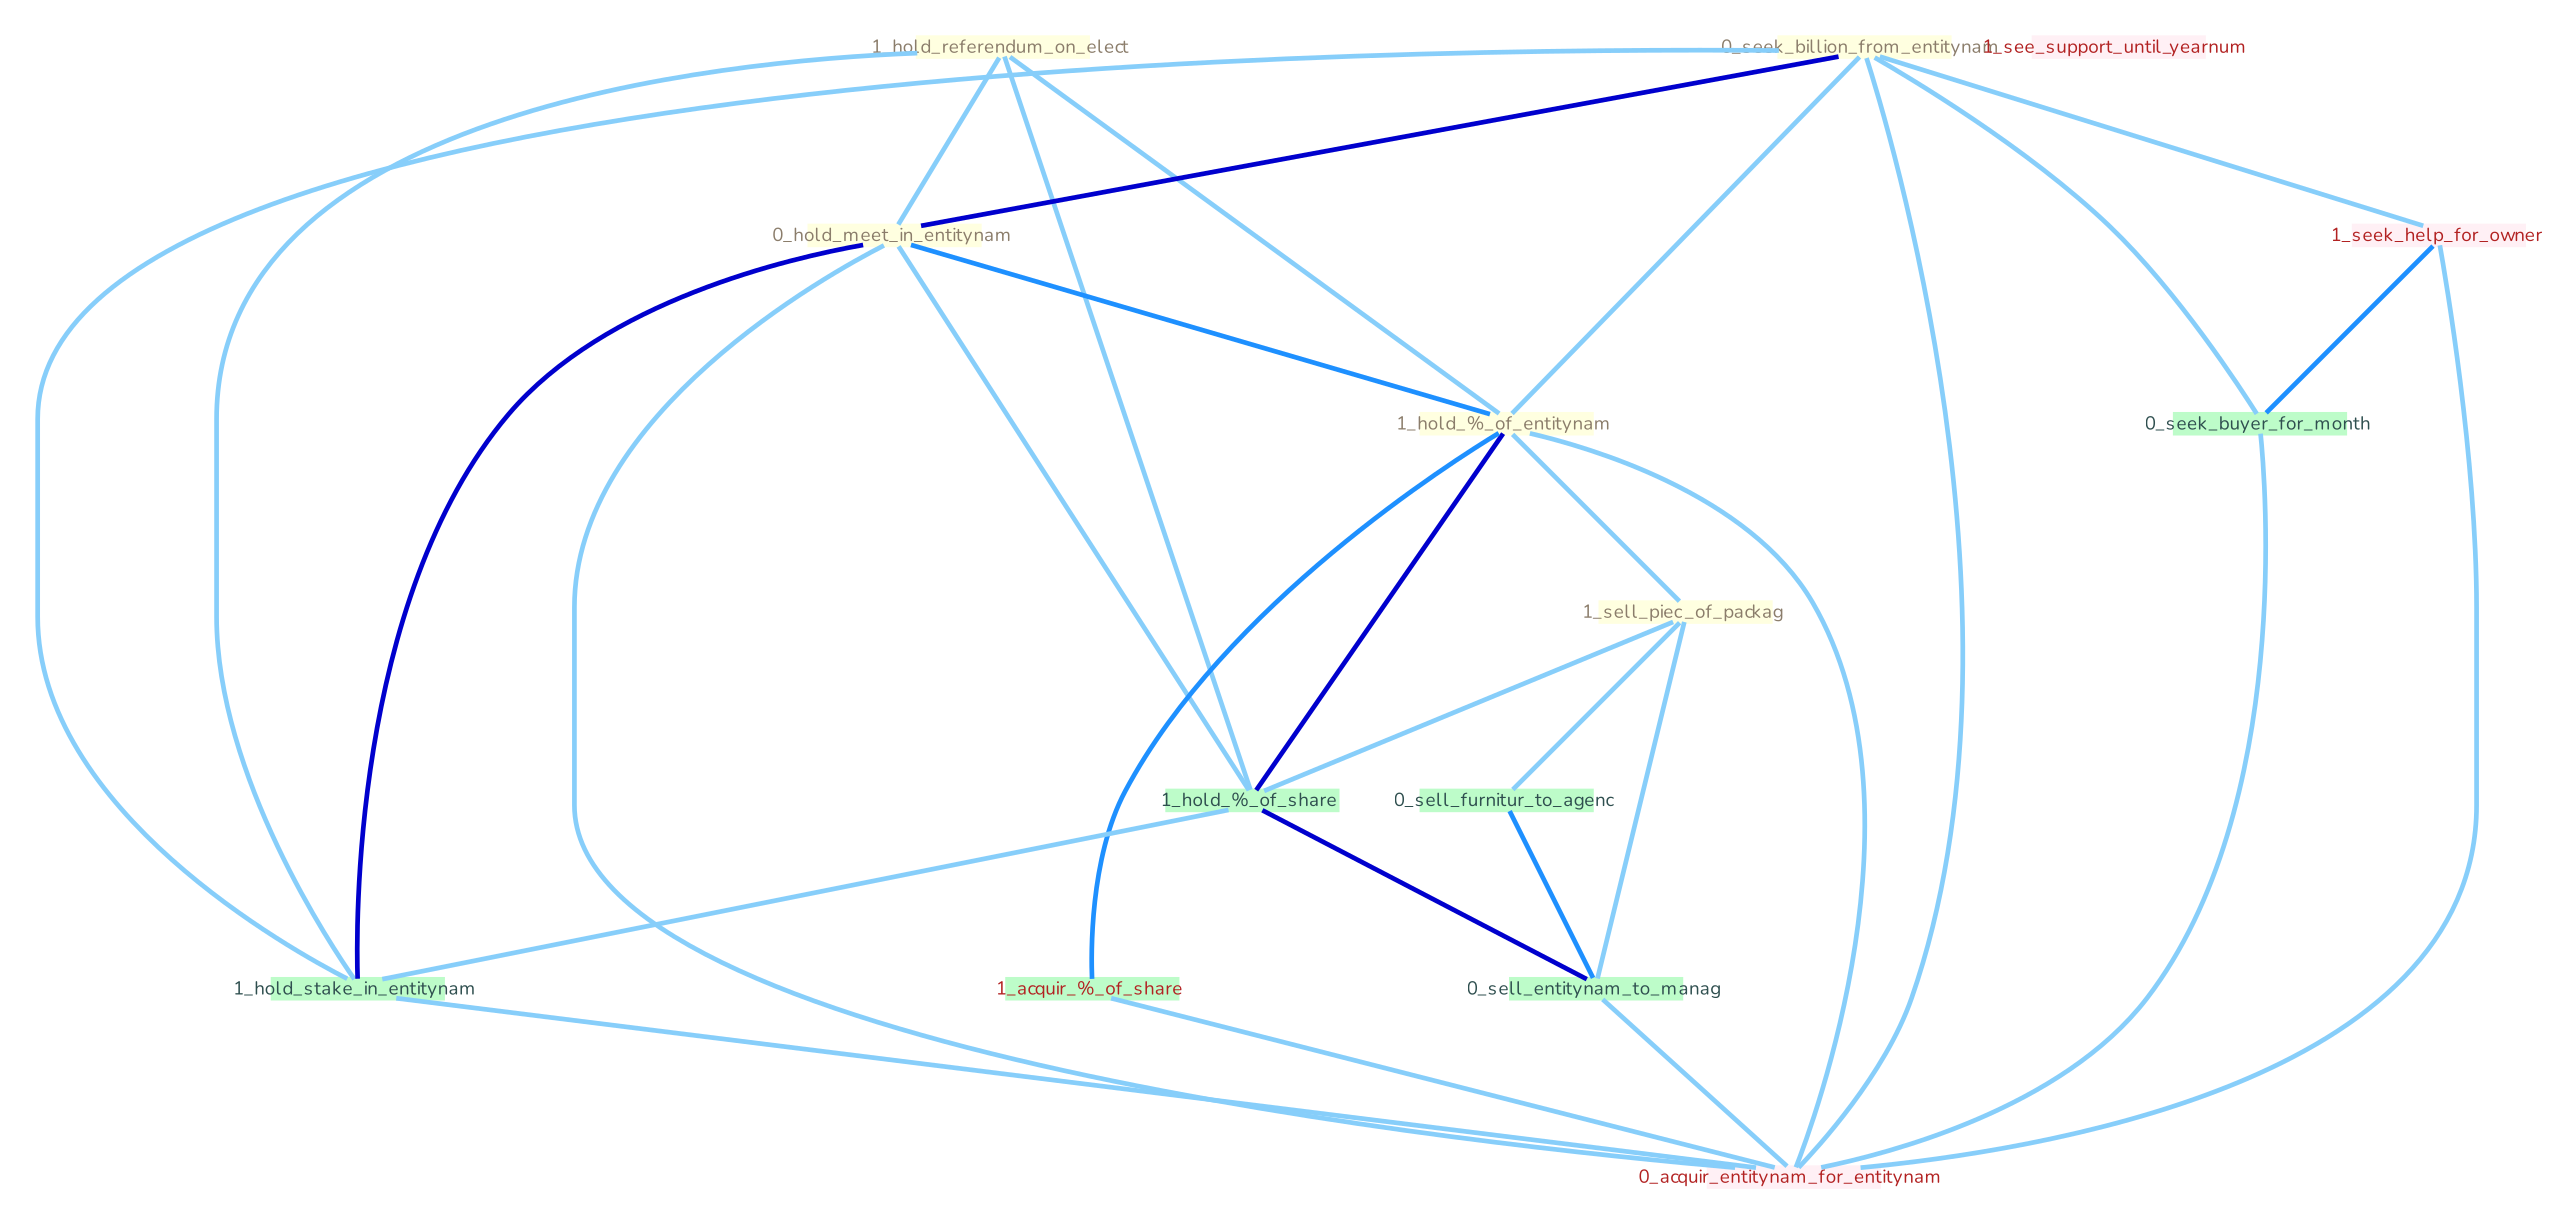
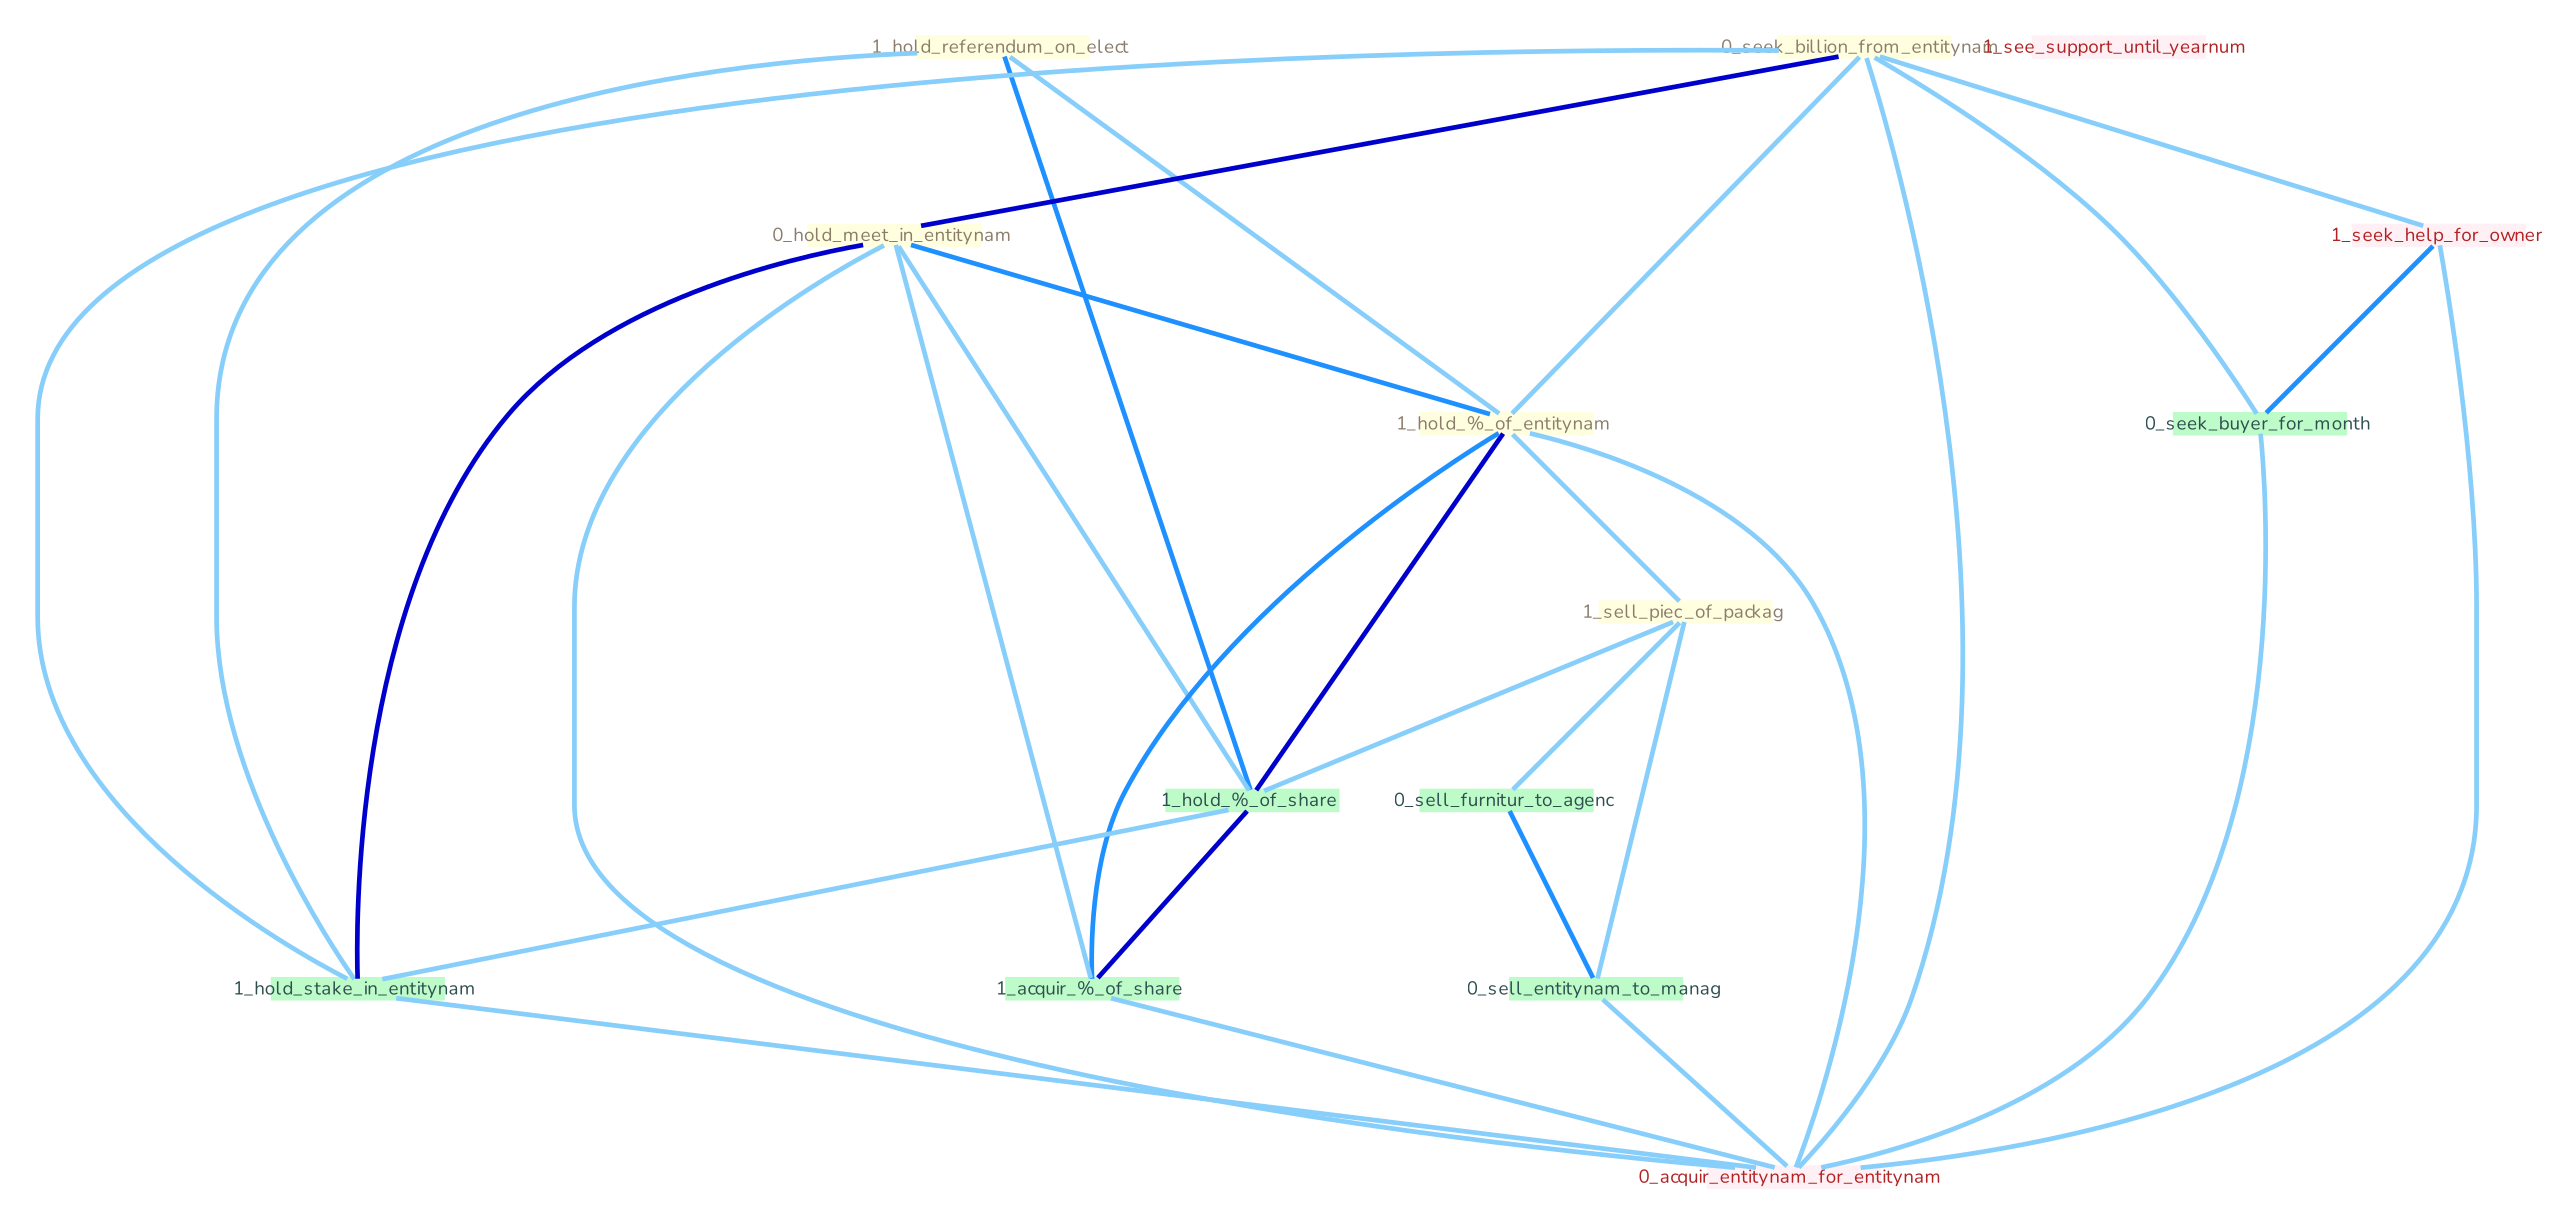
edge "1_hold_referendum_on_elect" -- "0_hold_meet_in_entitynam": now "1_acquir_%_of_share" -- "0_hold_meet_in_entitynam"
edge "1_hold_referendum_on_elect" -- "1_hold_%_of_share": color #87cefa -> #1e90ff
edge "1_hold_%_of_share" -- "0_sell_entitynam_to_manag": now "1_hold_%_of_share" -- "1_acquir_%_of_share"
node "1_acquir_%_of_share": fontcolor #b22222 -> #2f4f4f
